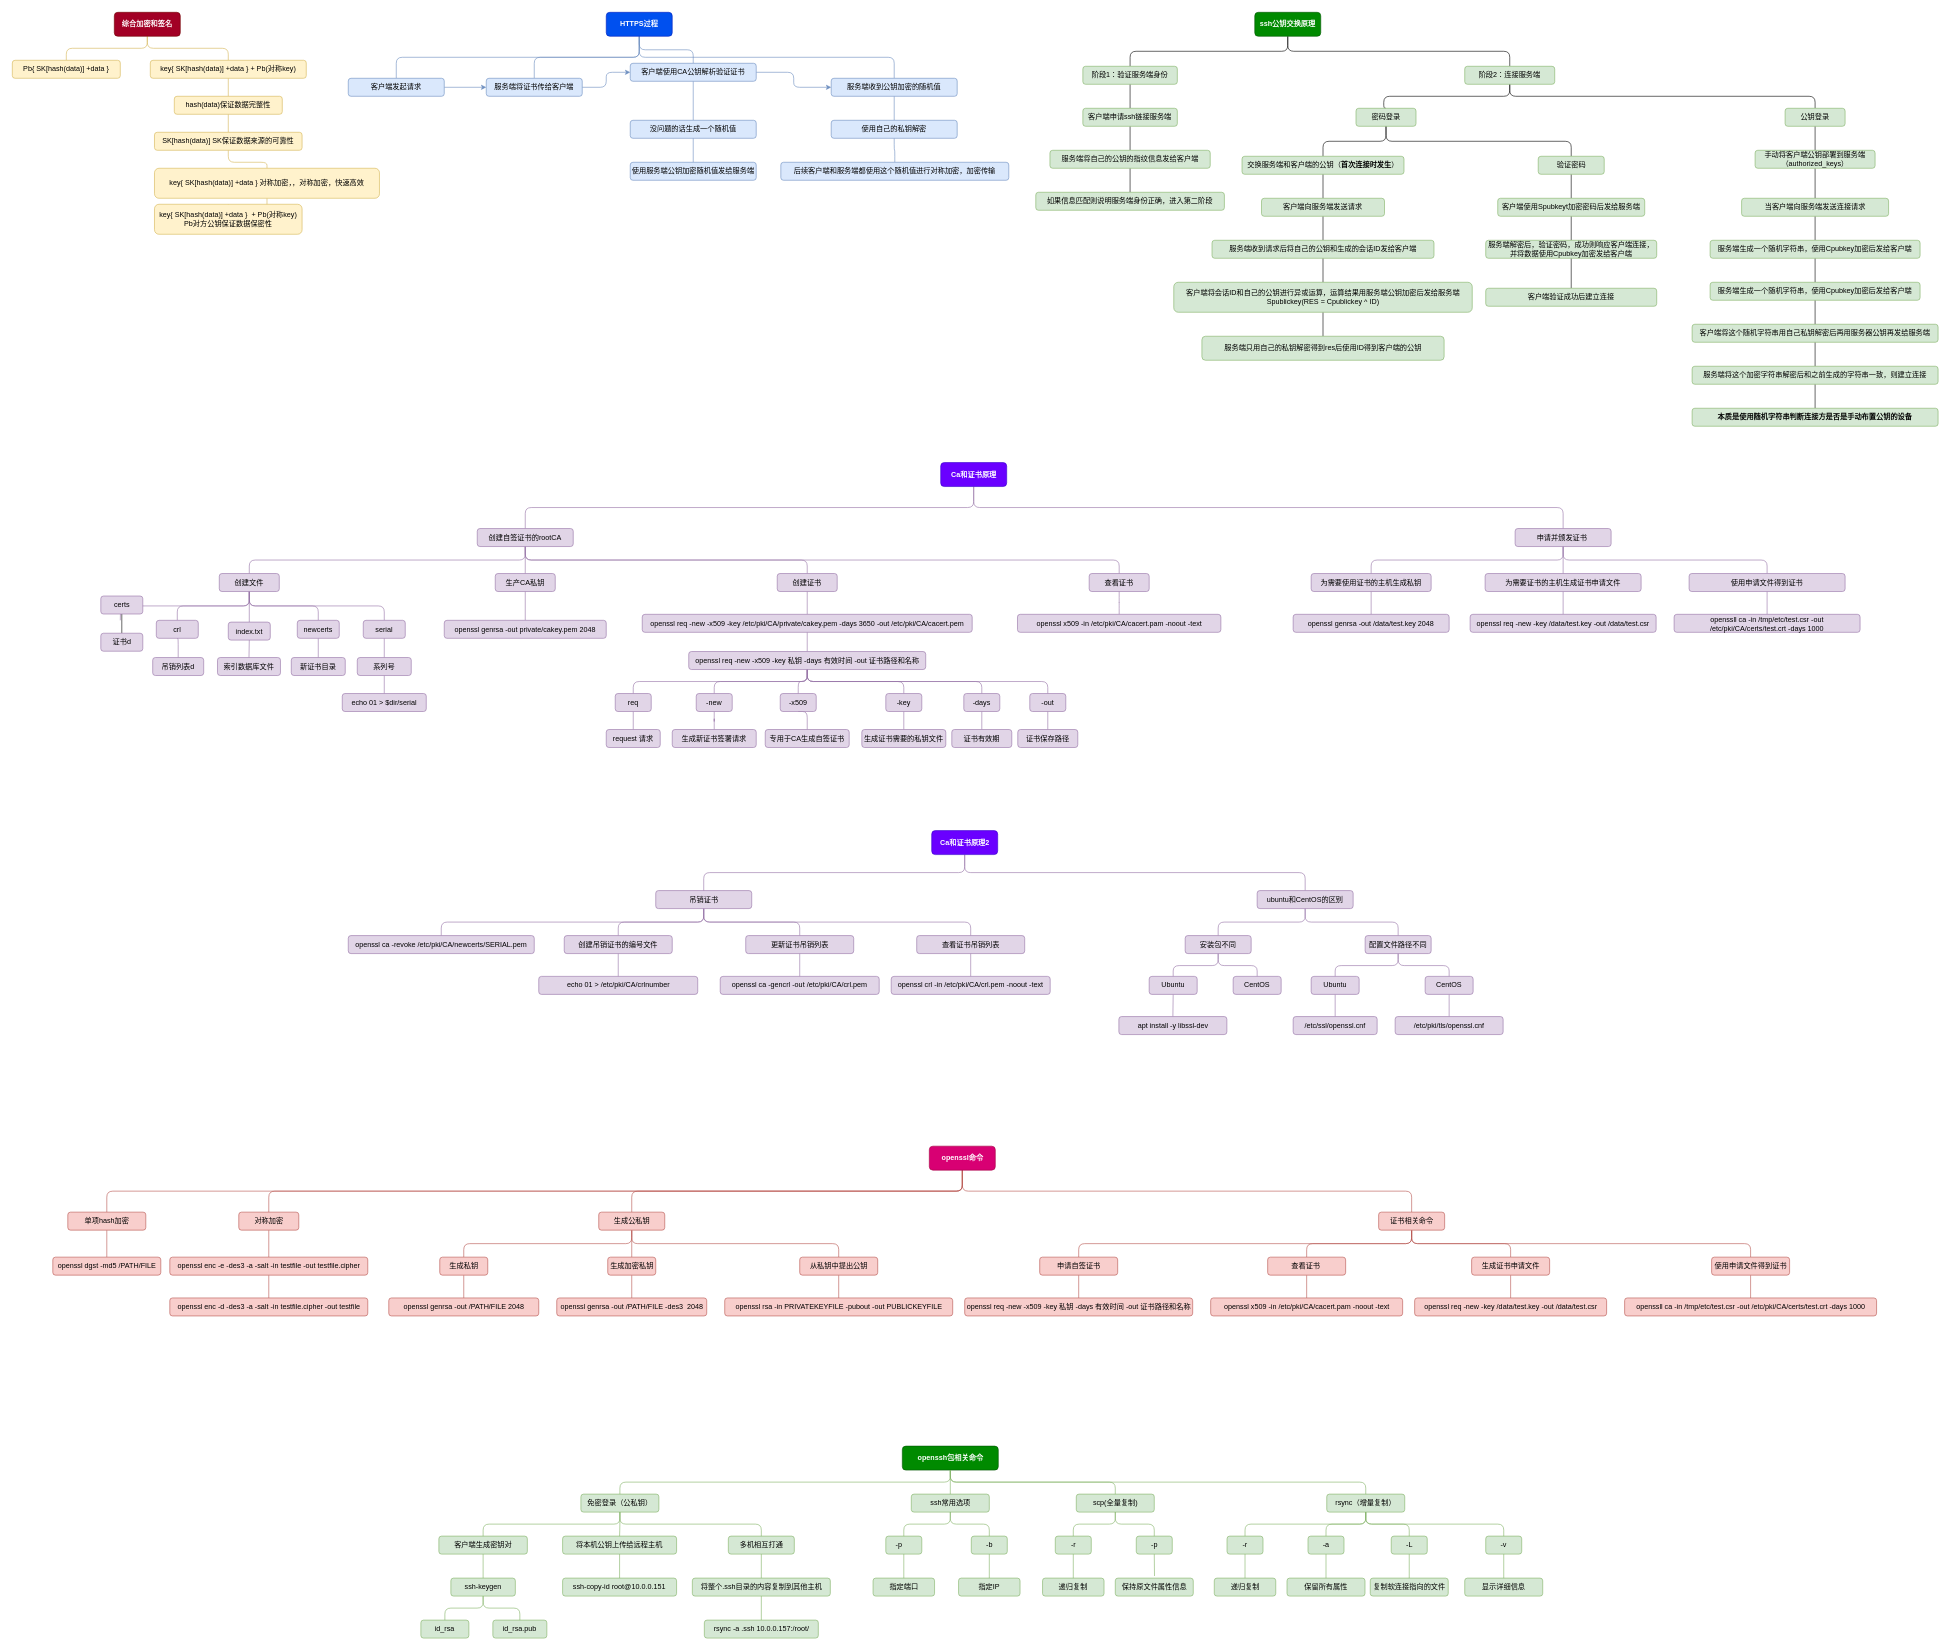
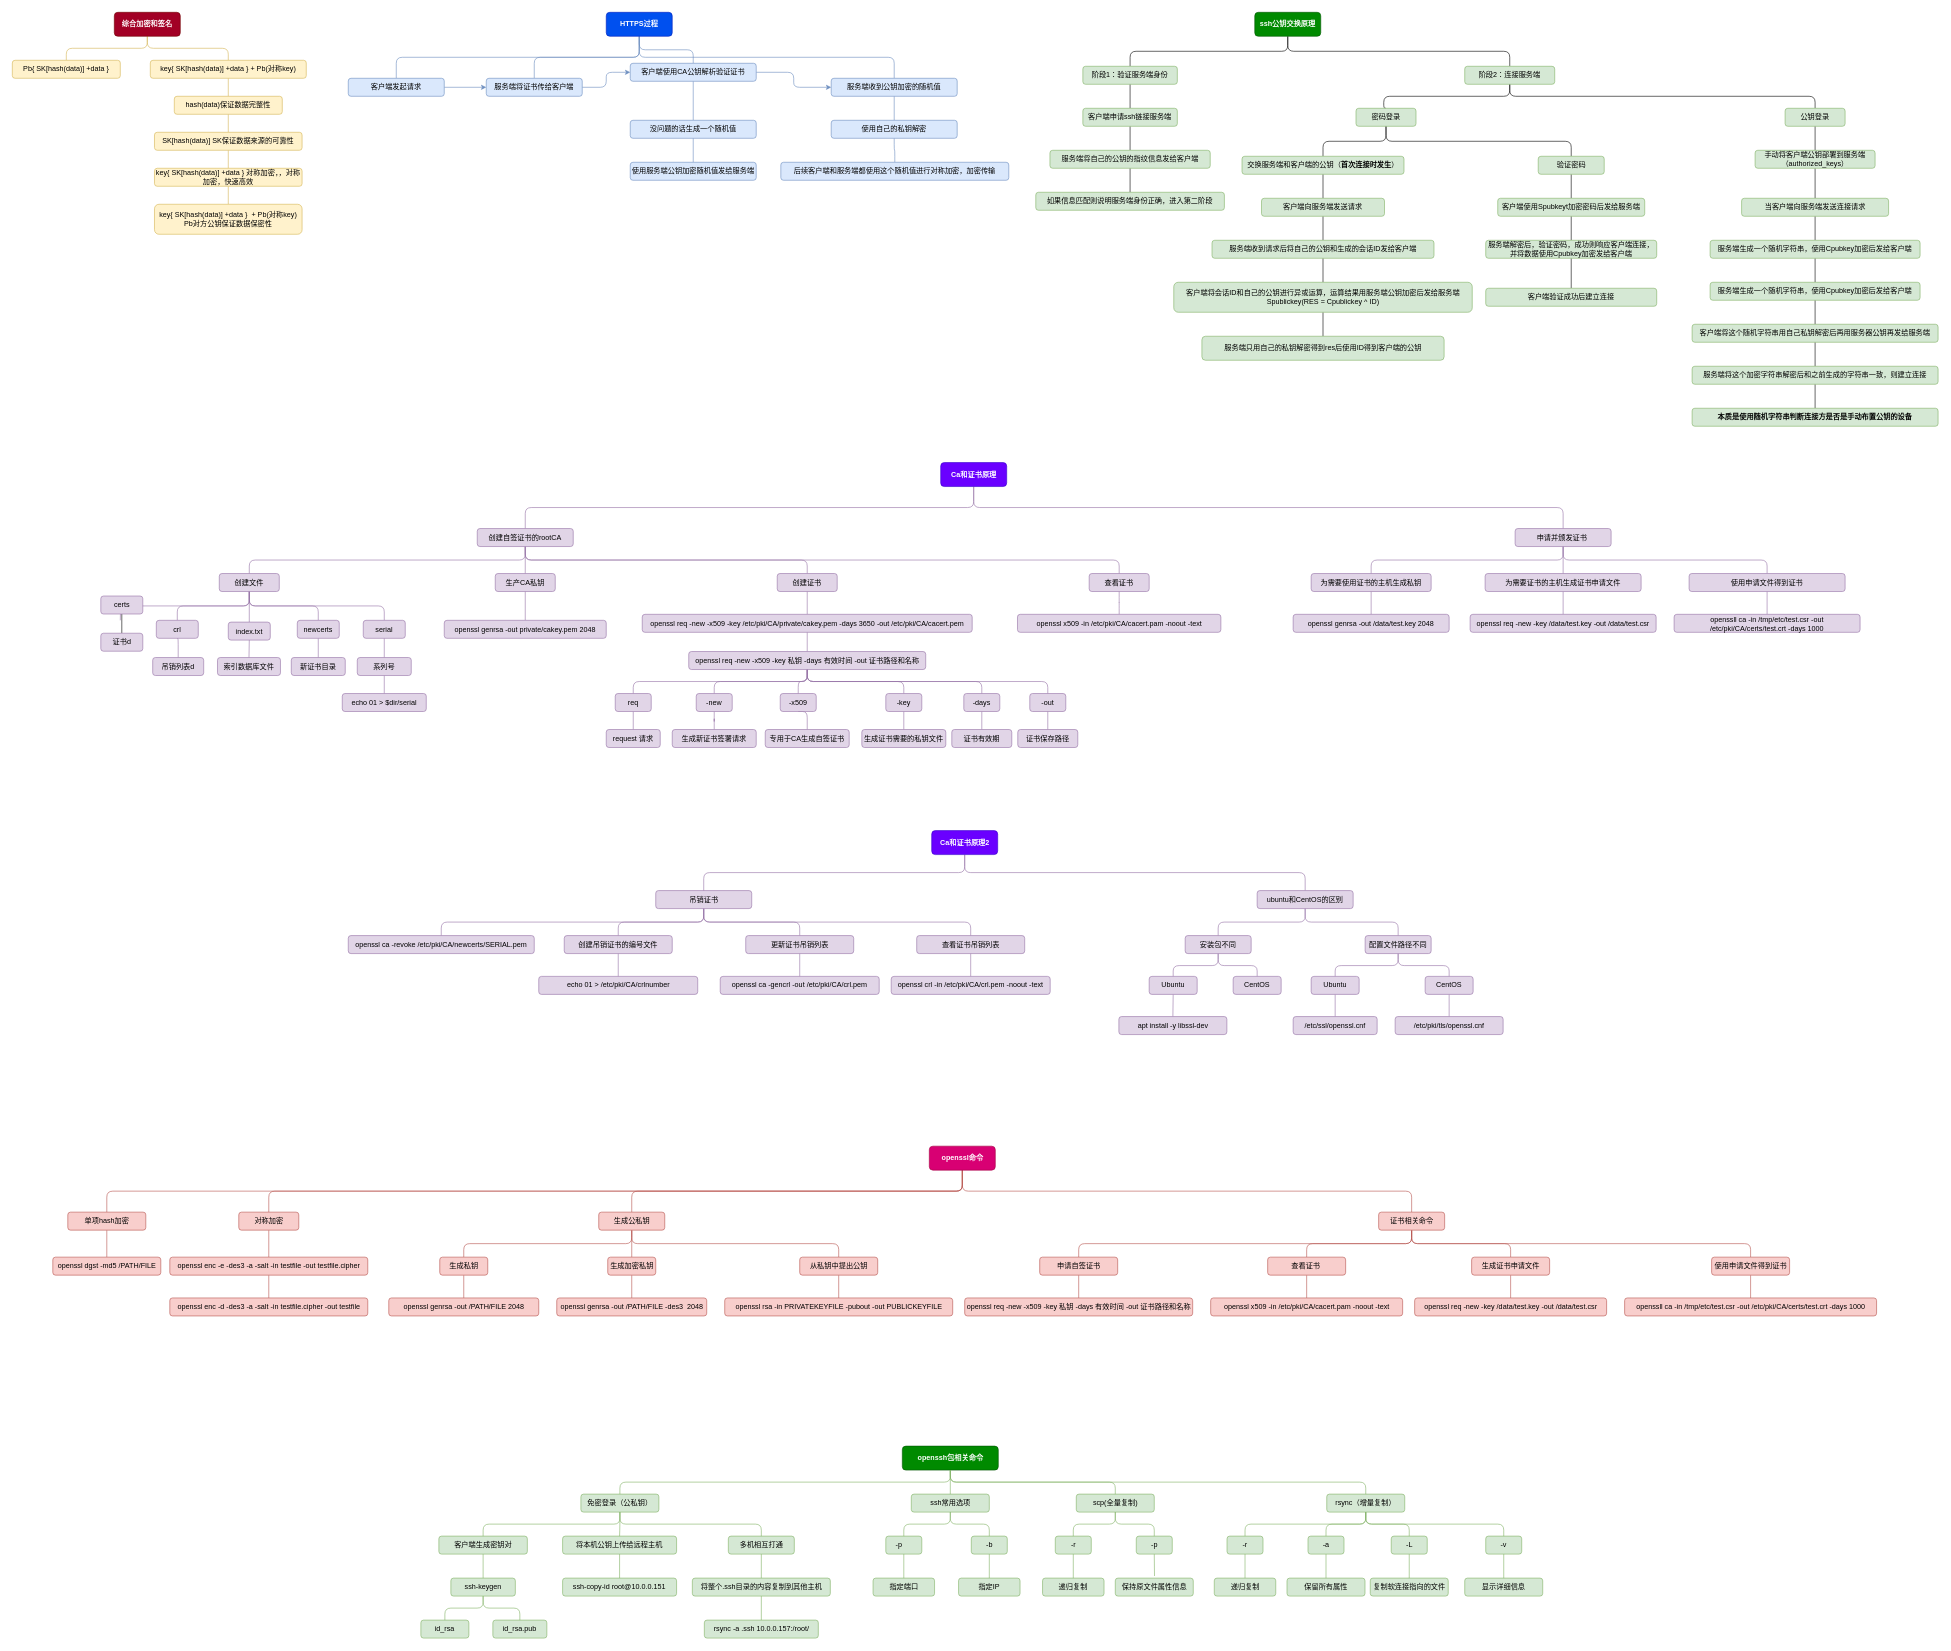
node "key{ SK[hash(data)] +data } 对称加密，，对称加密，快速高效": size 225x30 -> 148x18
